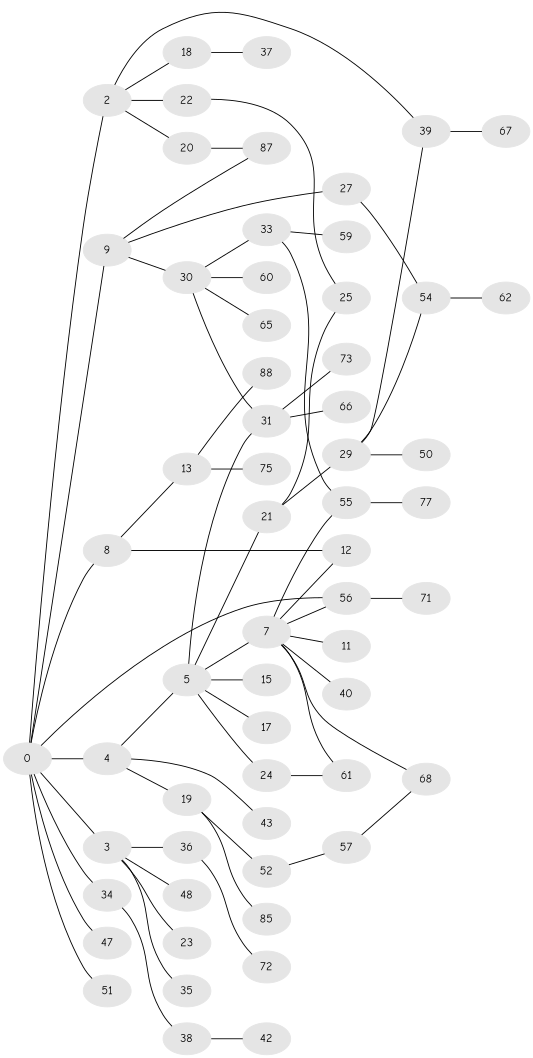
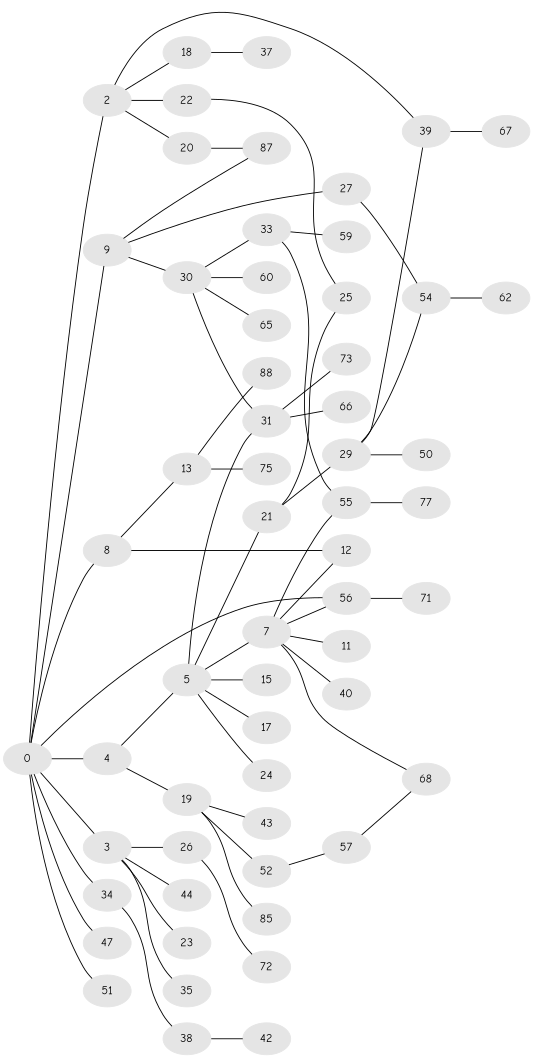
edge "4" -- "43": now "19" -- "43"
node "61": removed
node "36": label "36" -> "26"
node "48": label "48" -> "44"
